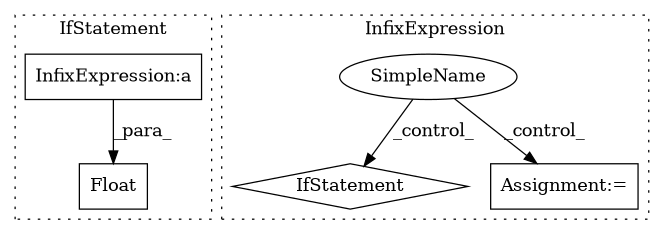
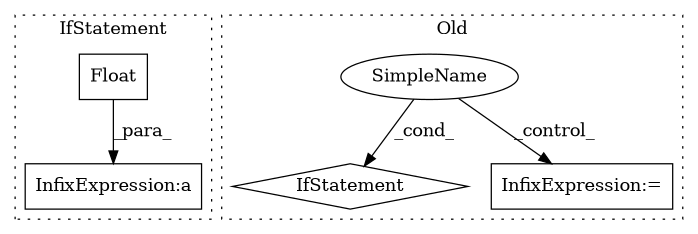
cluster "InfixExpression": label "InfixExpression" -> "Old"
edge "InfixExpression:a" -> "Float": reversed
edge "SimpleName" -> "IfStatement": label "_control_" -> "_cond_"
node "Assignment:=": label "Assignment:=" -> "InfixExpression:="
